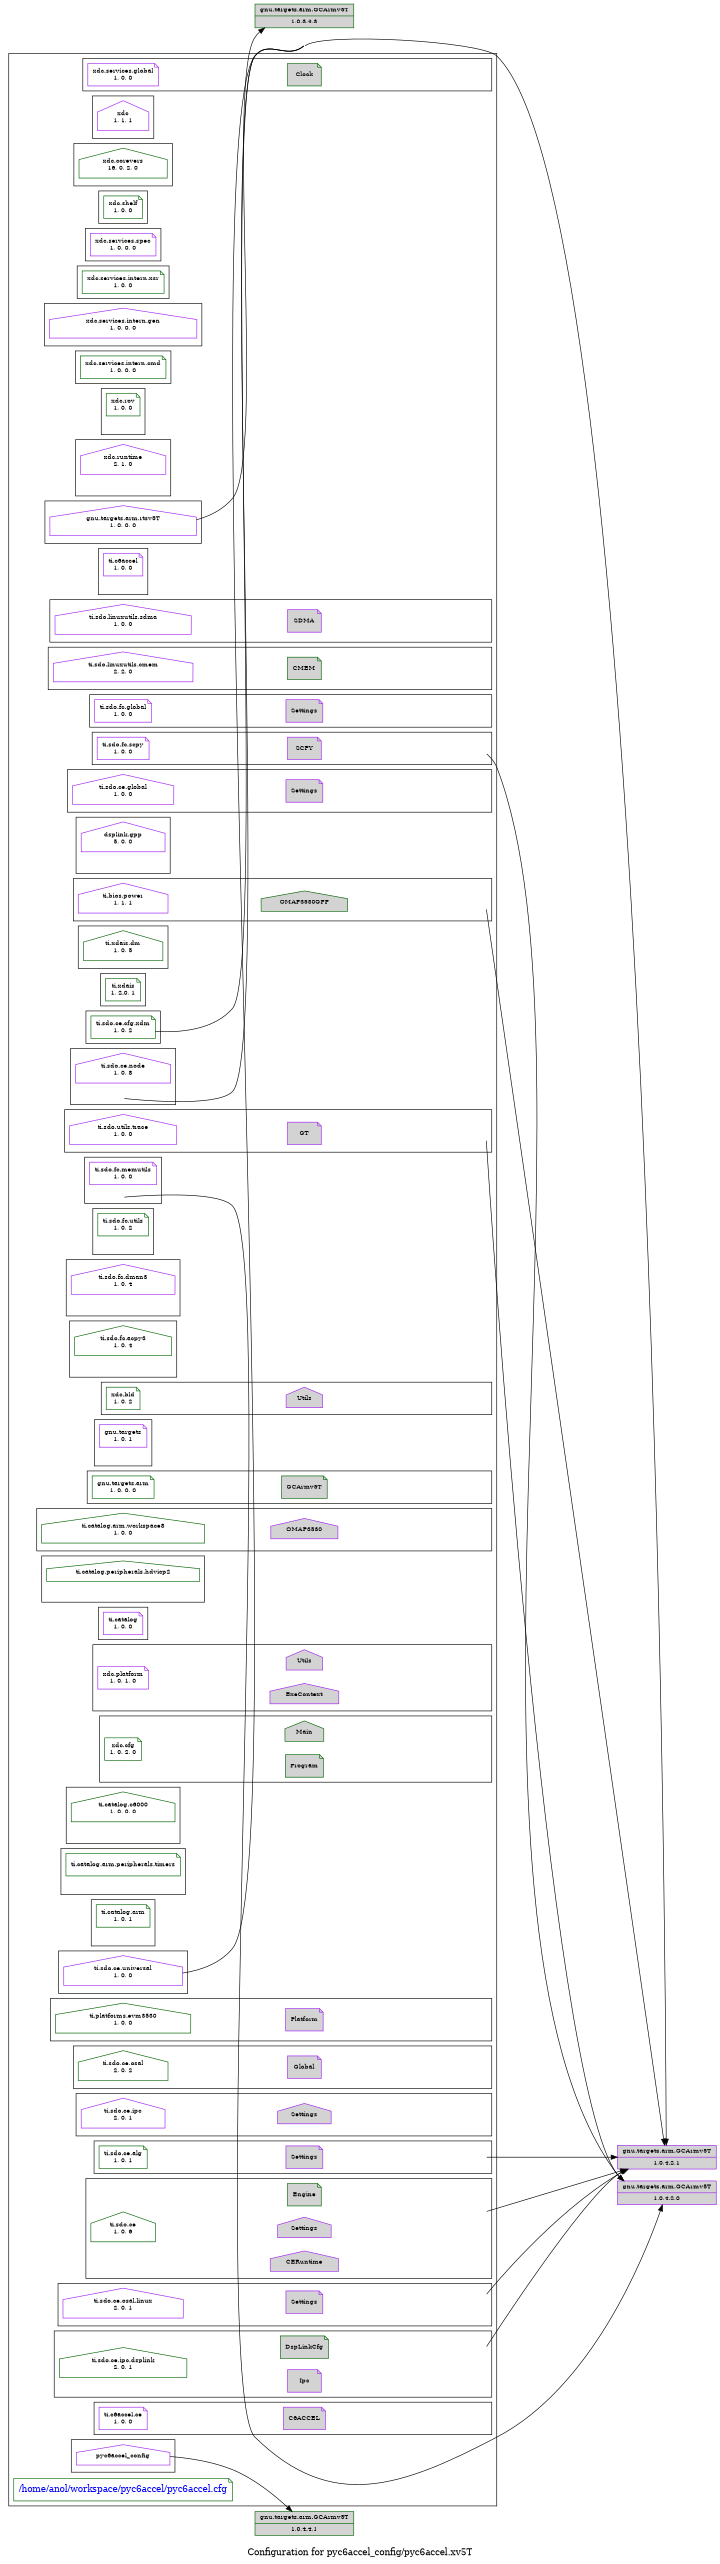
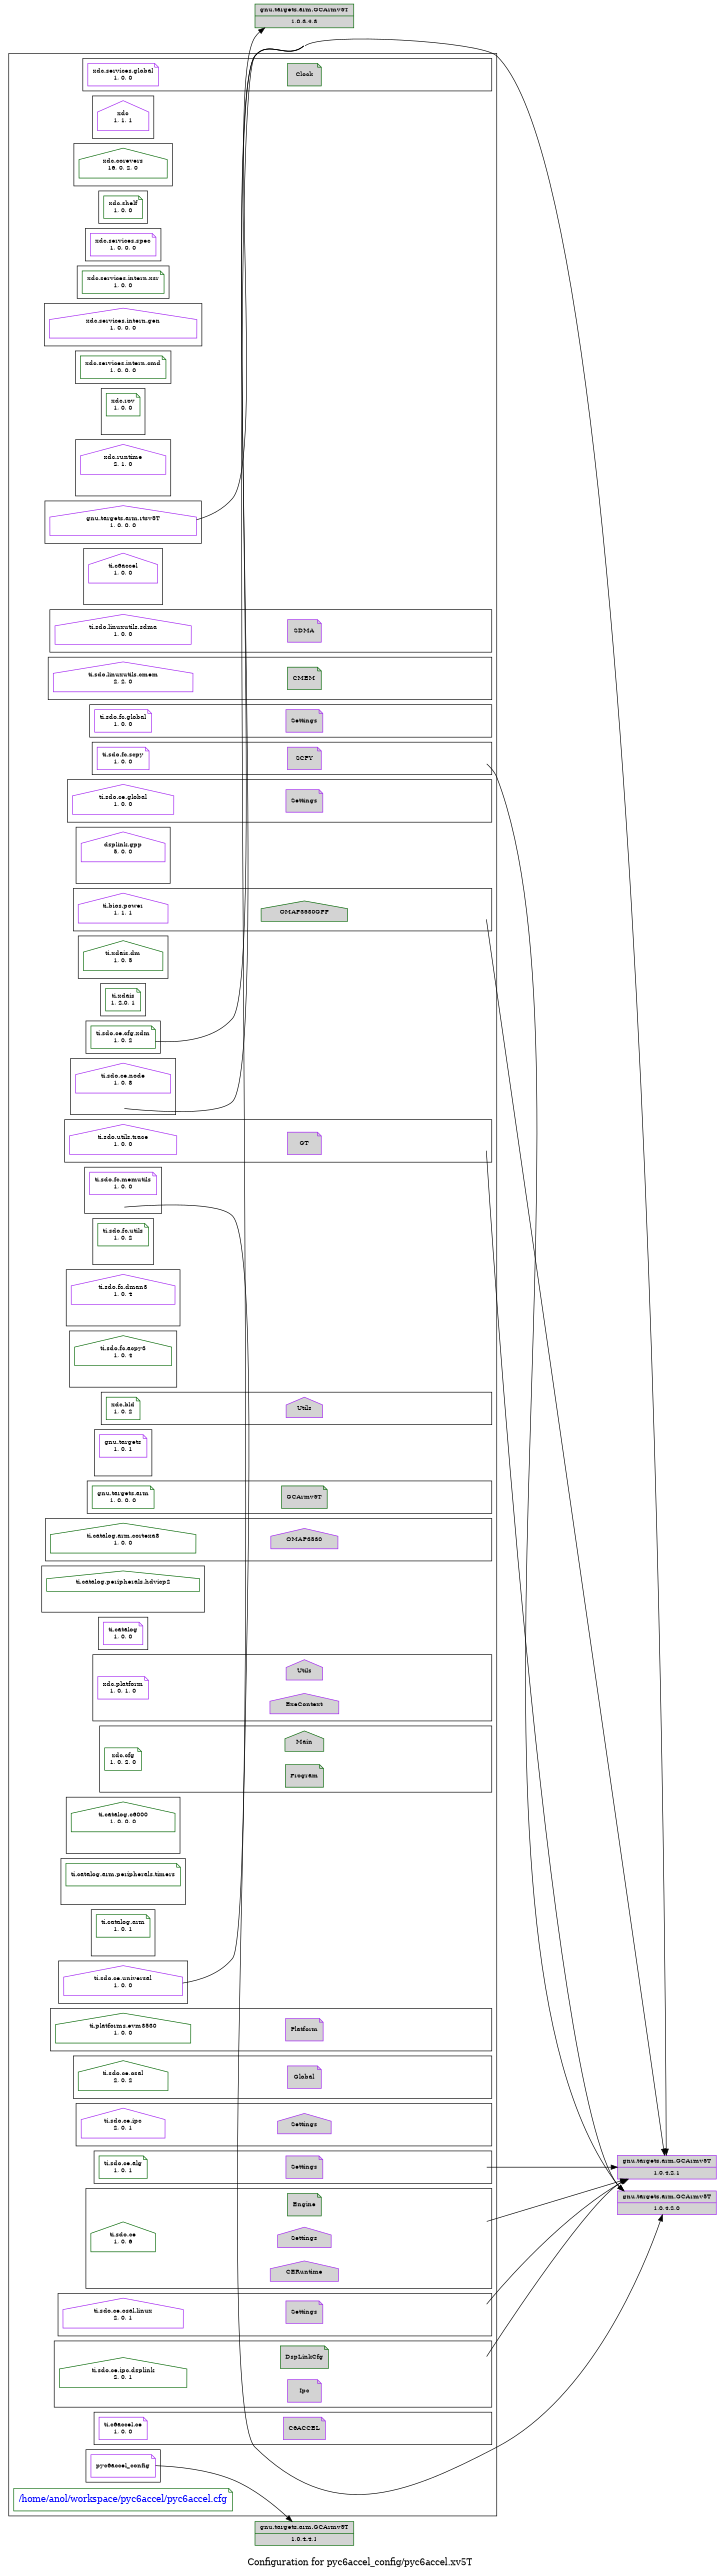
node "ti.c6accel 1, 0, 0": shape note -> house
node "ti.catalog.arm.workspace8 1, 0, 0": label "ti.catalog.arm.workspace8 1, 0, 0" -> "ti.catalog.arm.cortexa8 1, 0, 0"
node "pyc6accel_config": shape house -> note
